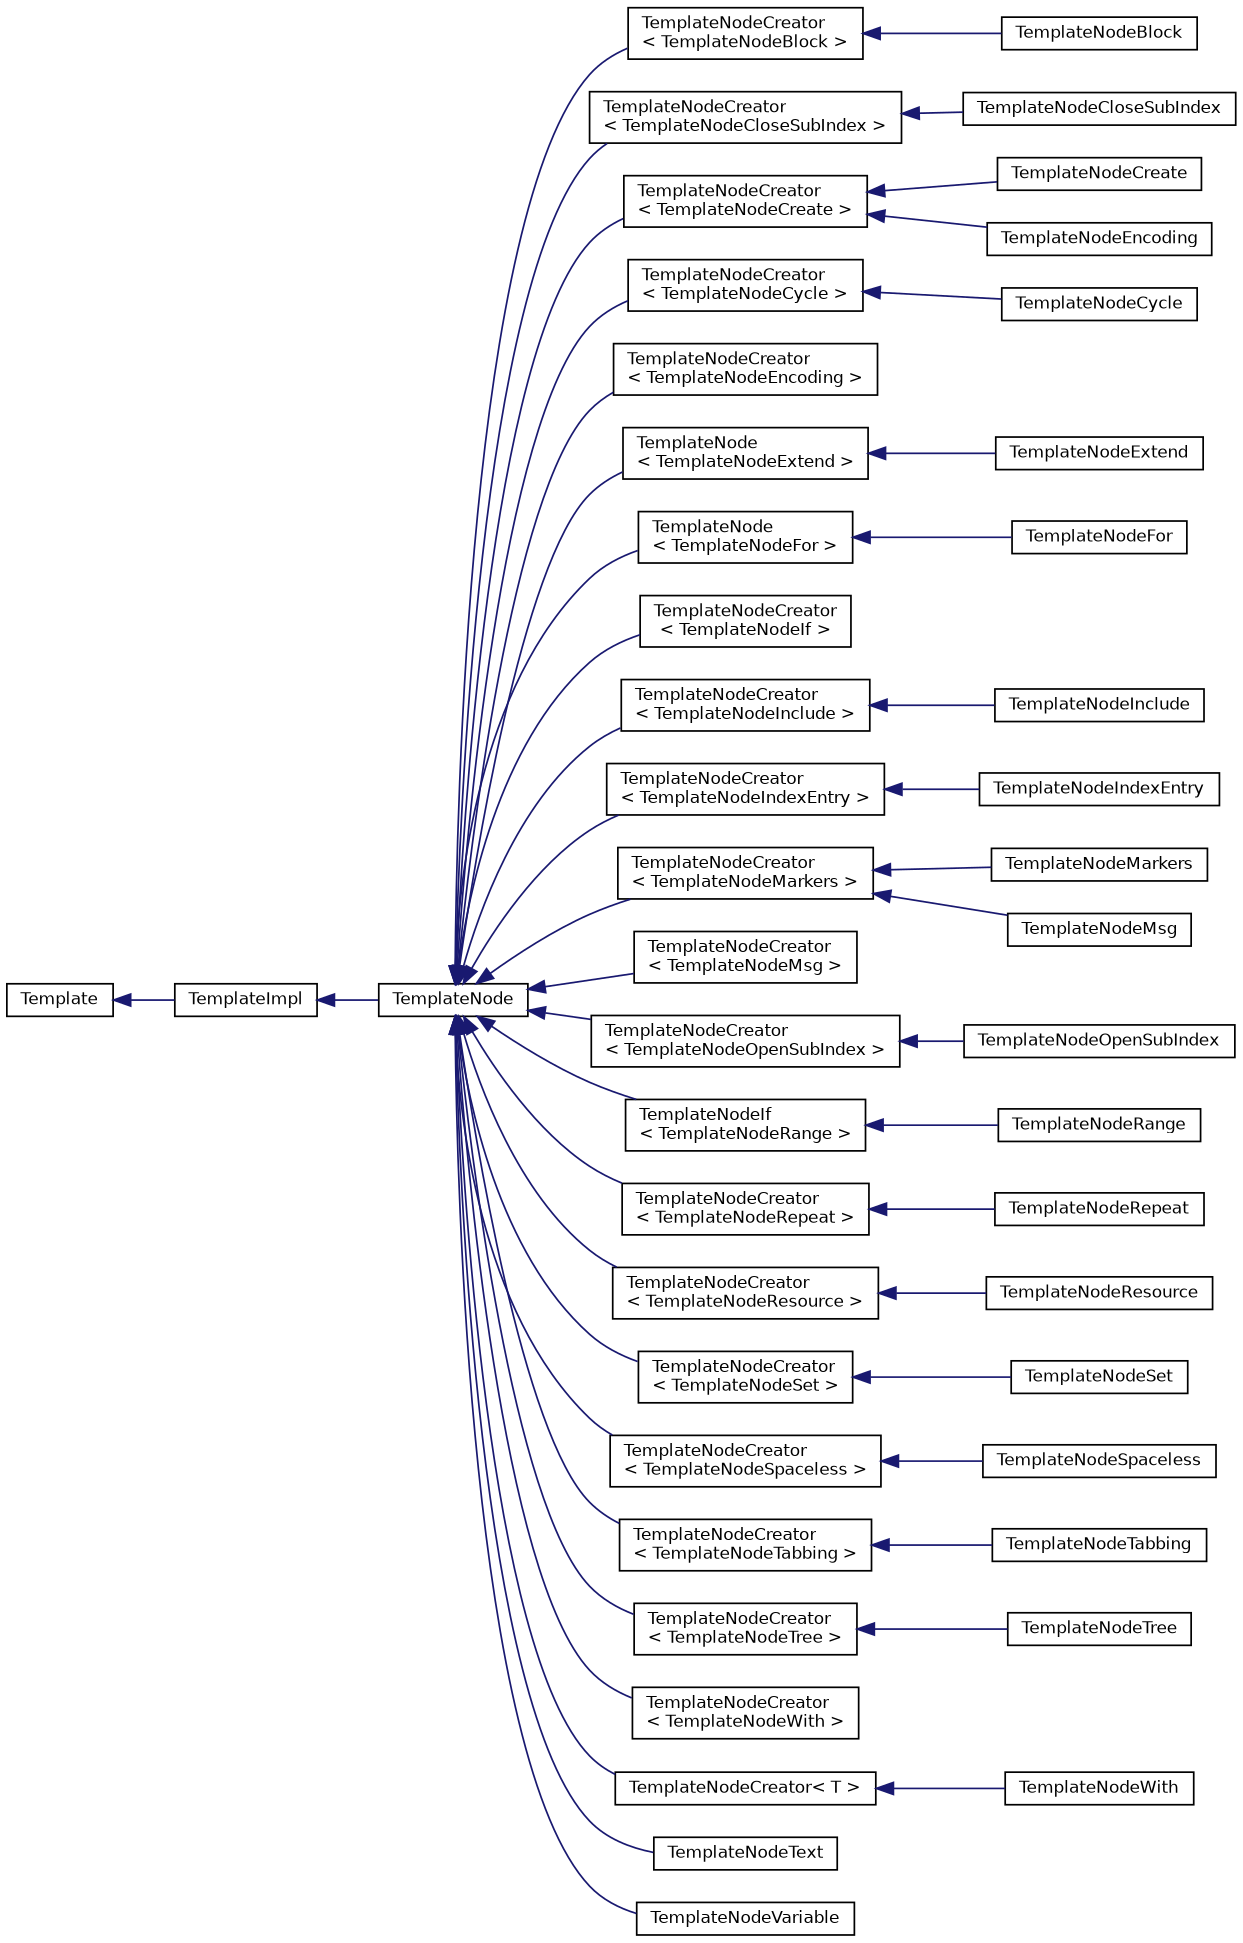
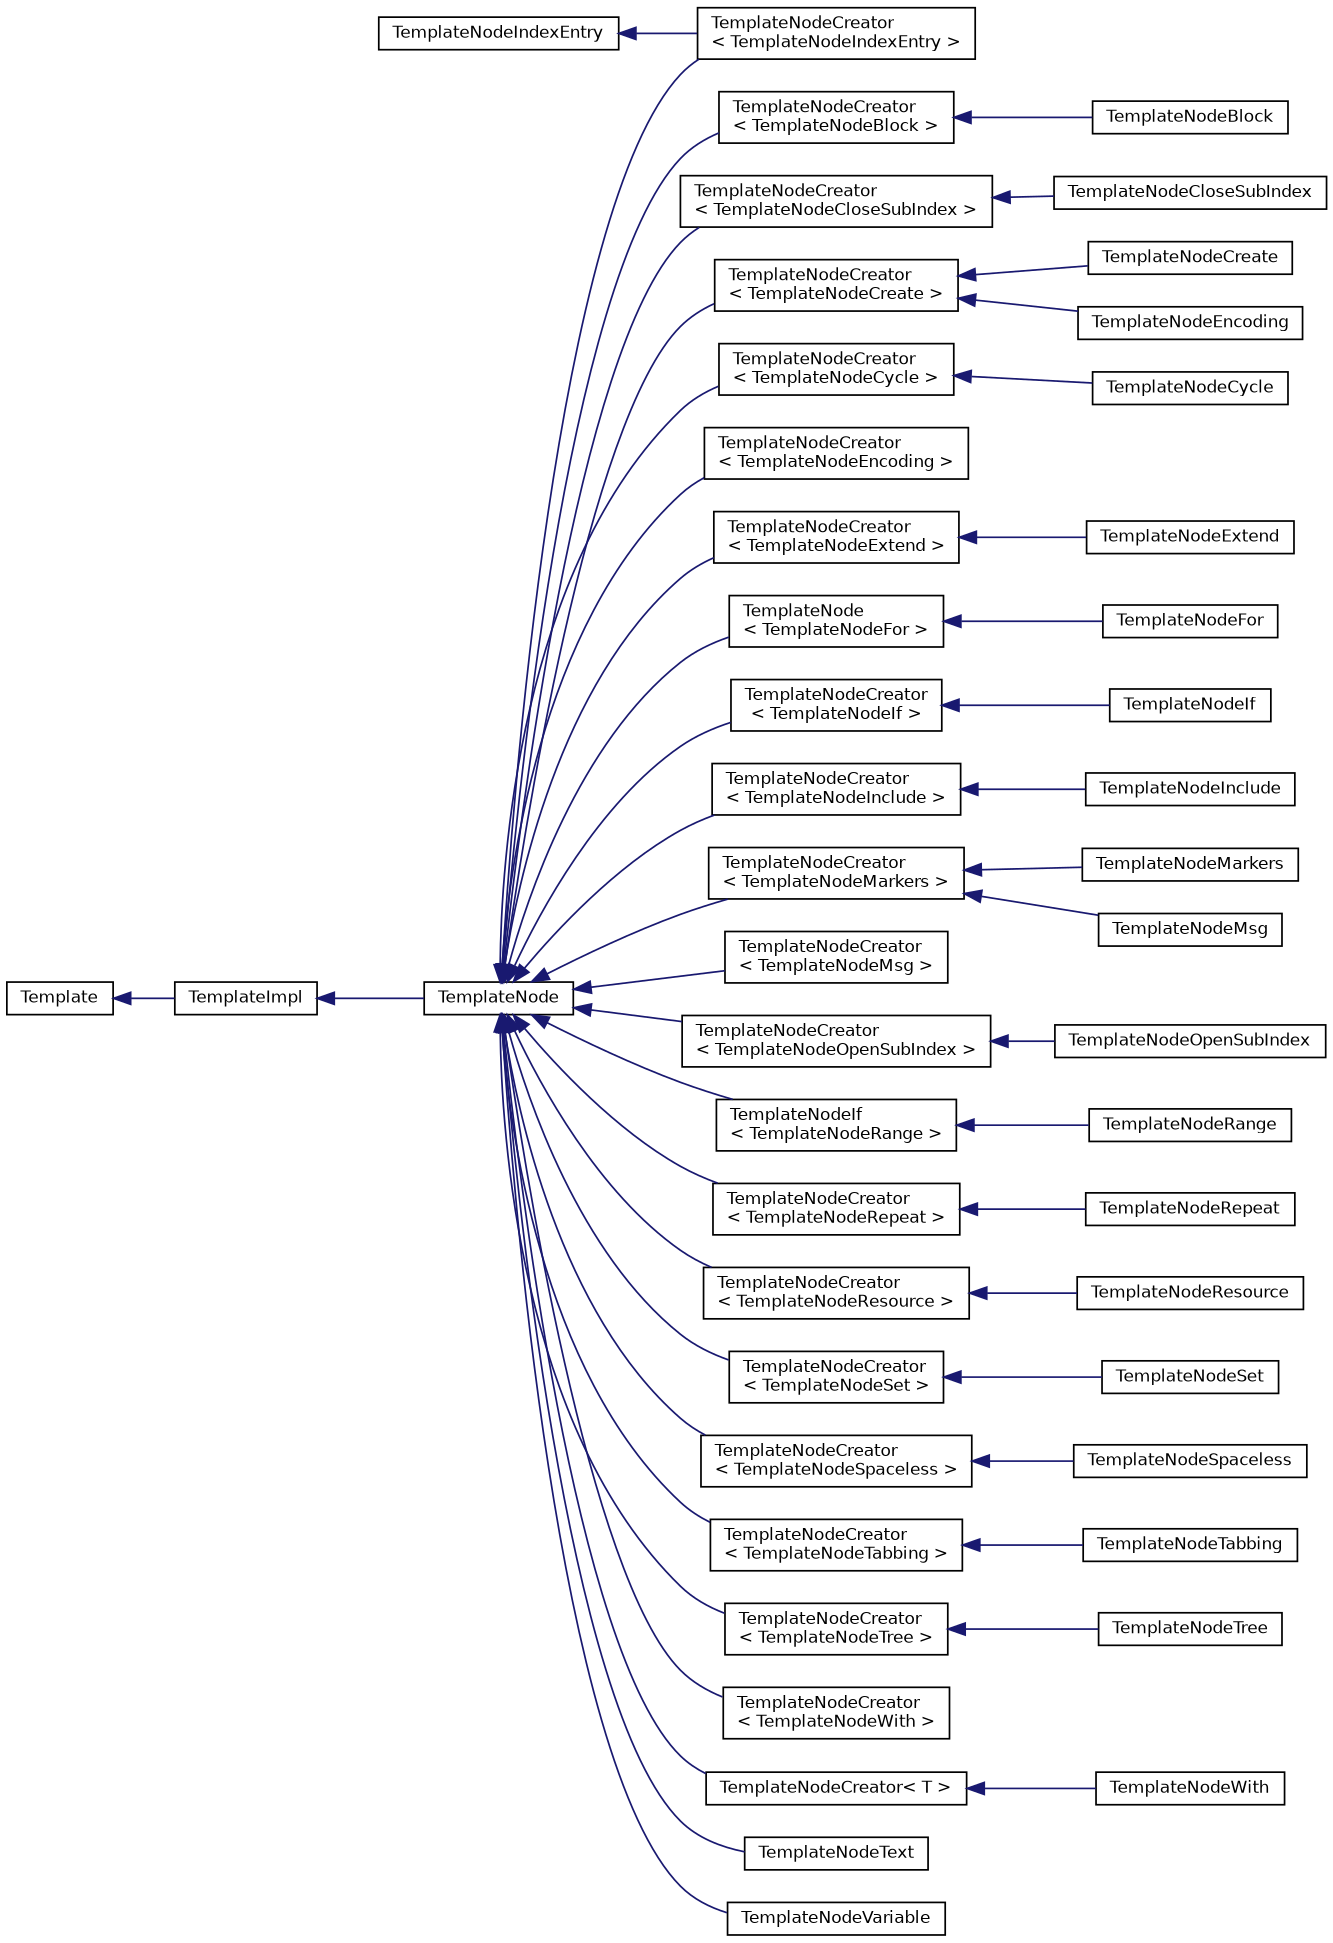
node "TemplateNode < TemplateNodeExtend >": label "TemplateNode < TemplateNodeExtend >" -> "TemplateNodeCreator < TemplateNodeExtend >"
node "TemplateNodeIf": added
edge "TemplateNodeIndexEntry" -> "TemplateNodeCreator < TemplateNodeIndexEntry >": reversed
